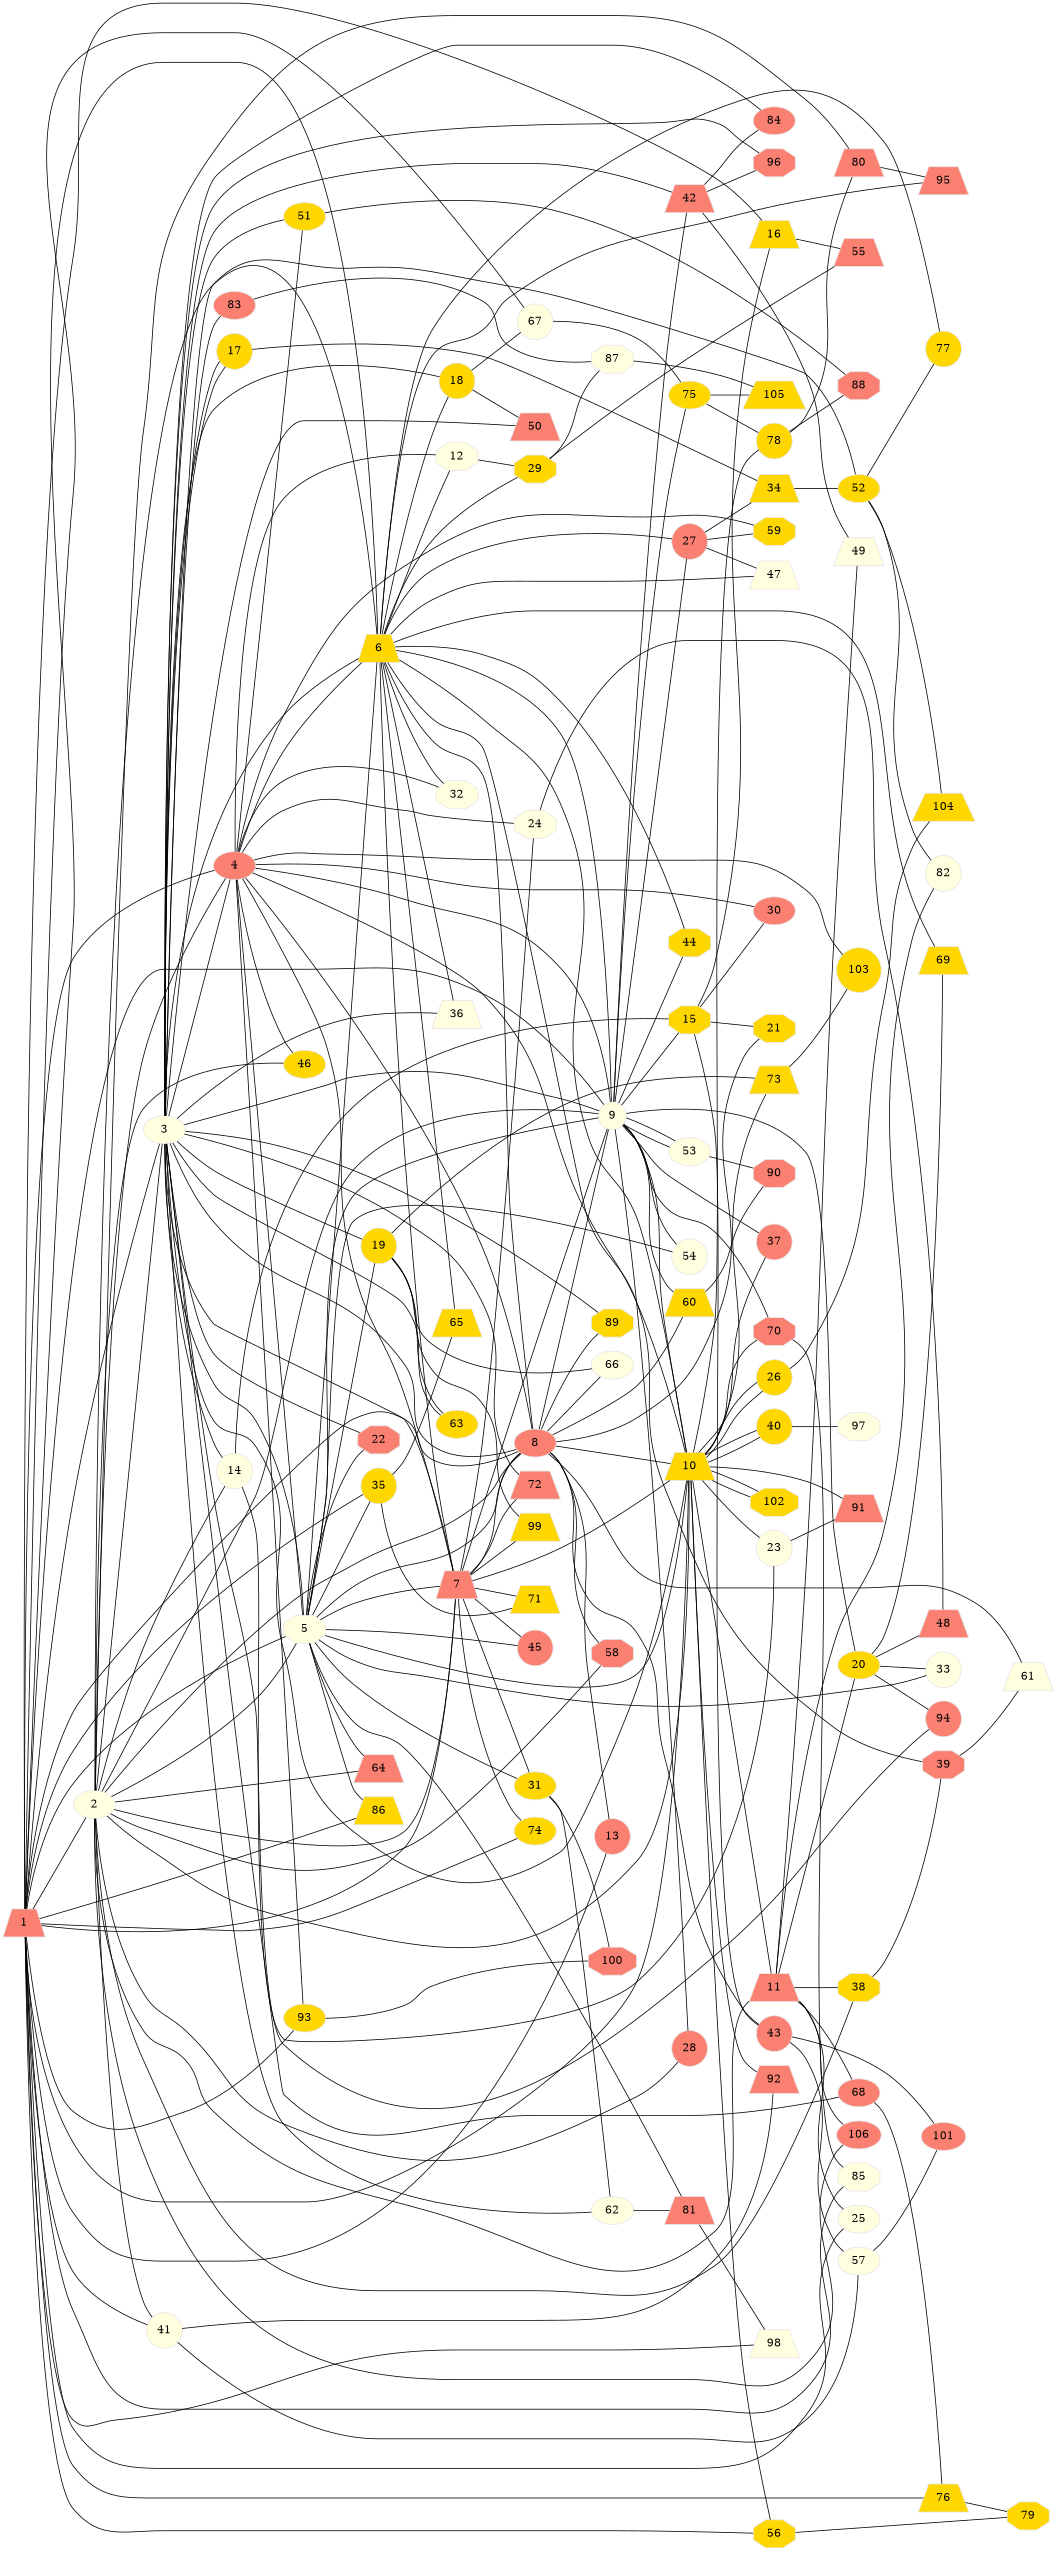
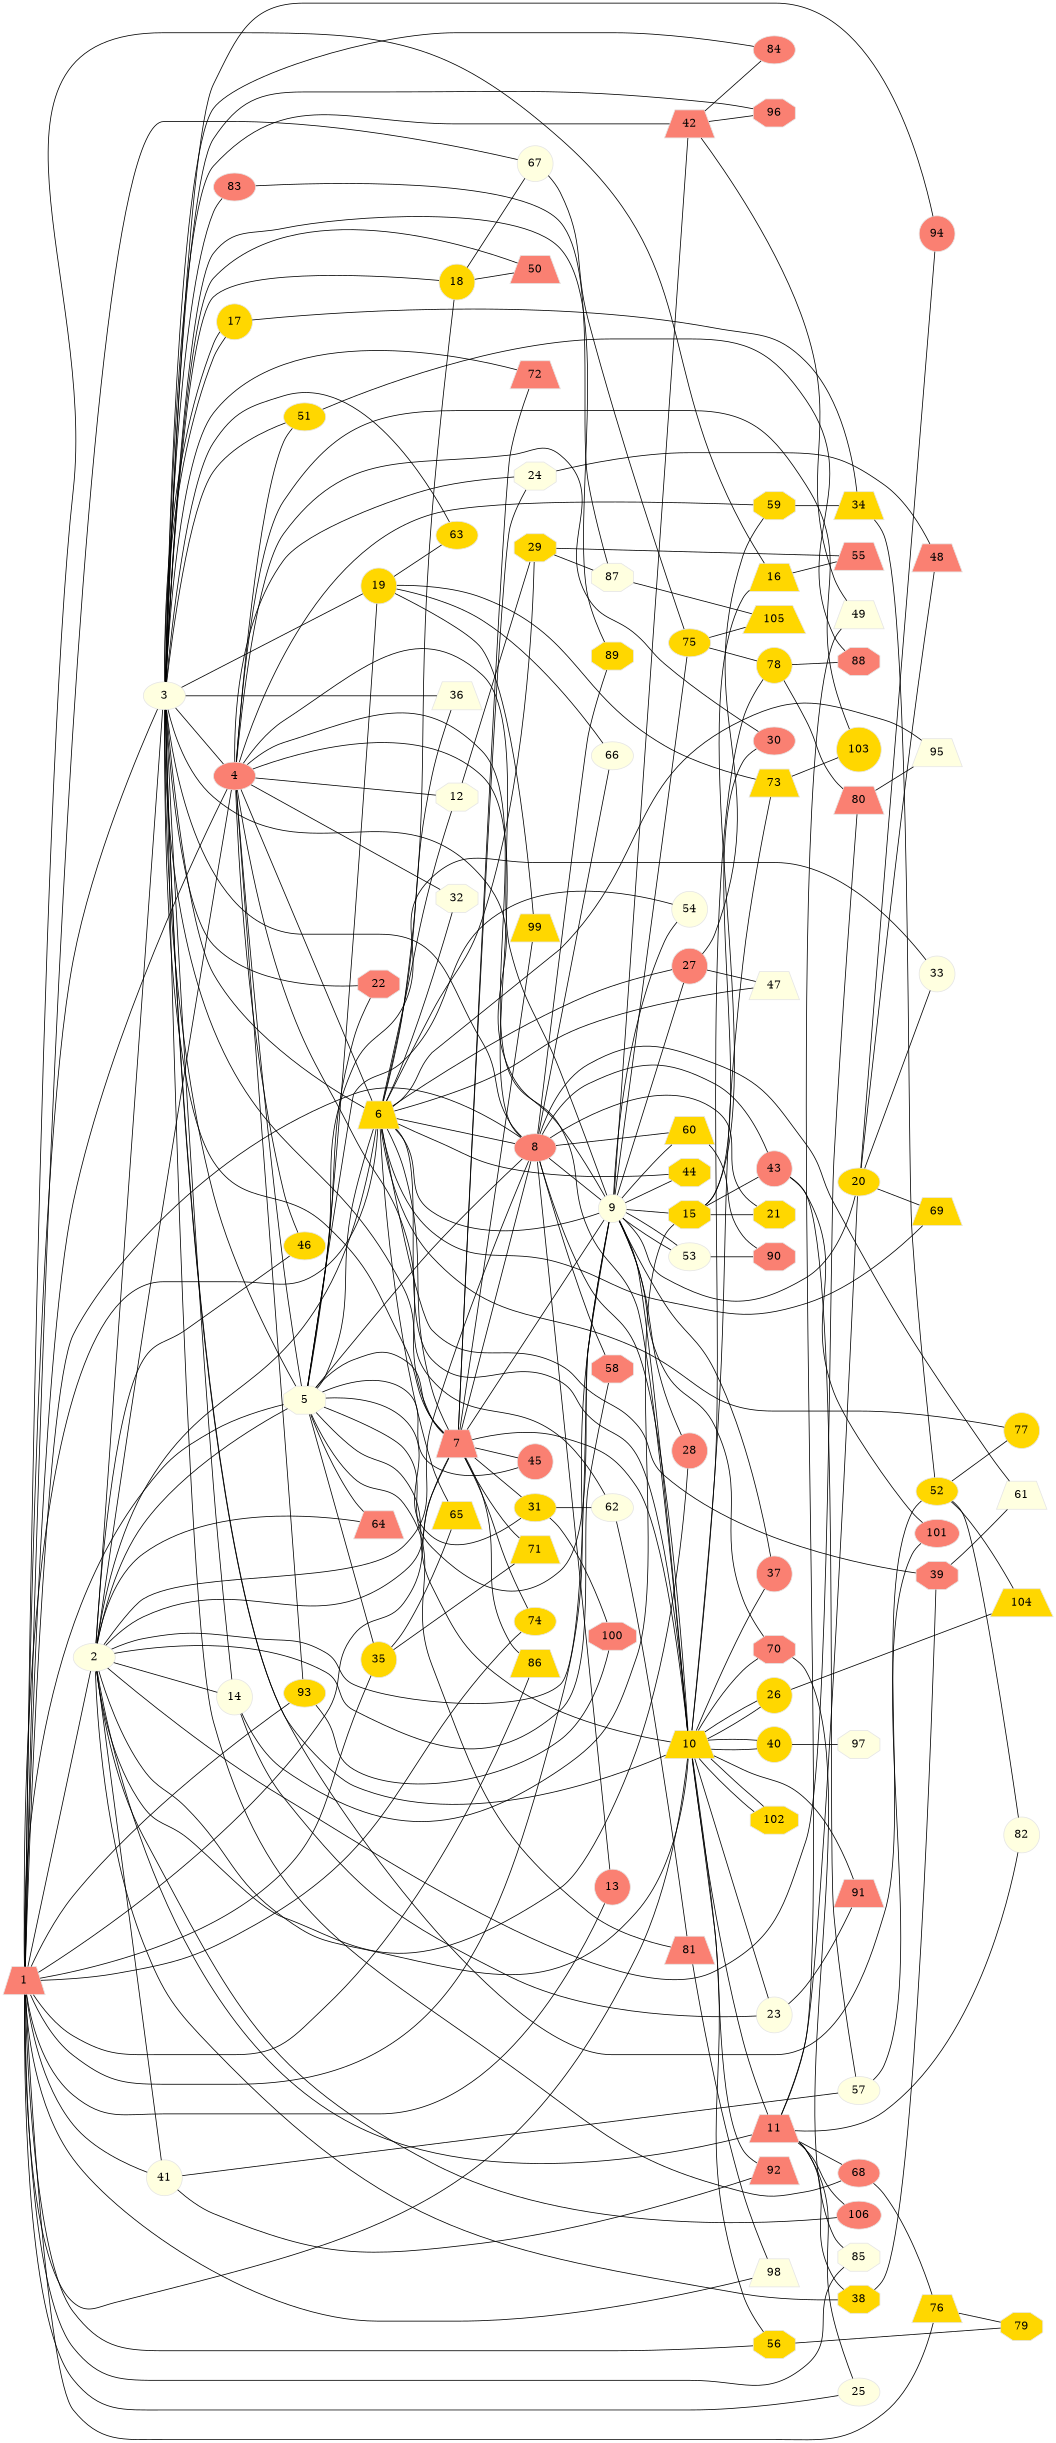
node "95": fillcolor salmon -> lightyellow
edge "34" -- "27": now "34" -- "59"
edge "5" -- "86": now "7" -- "86"
